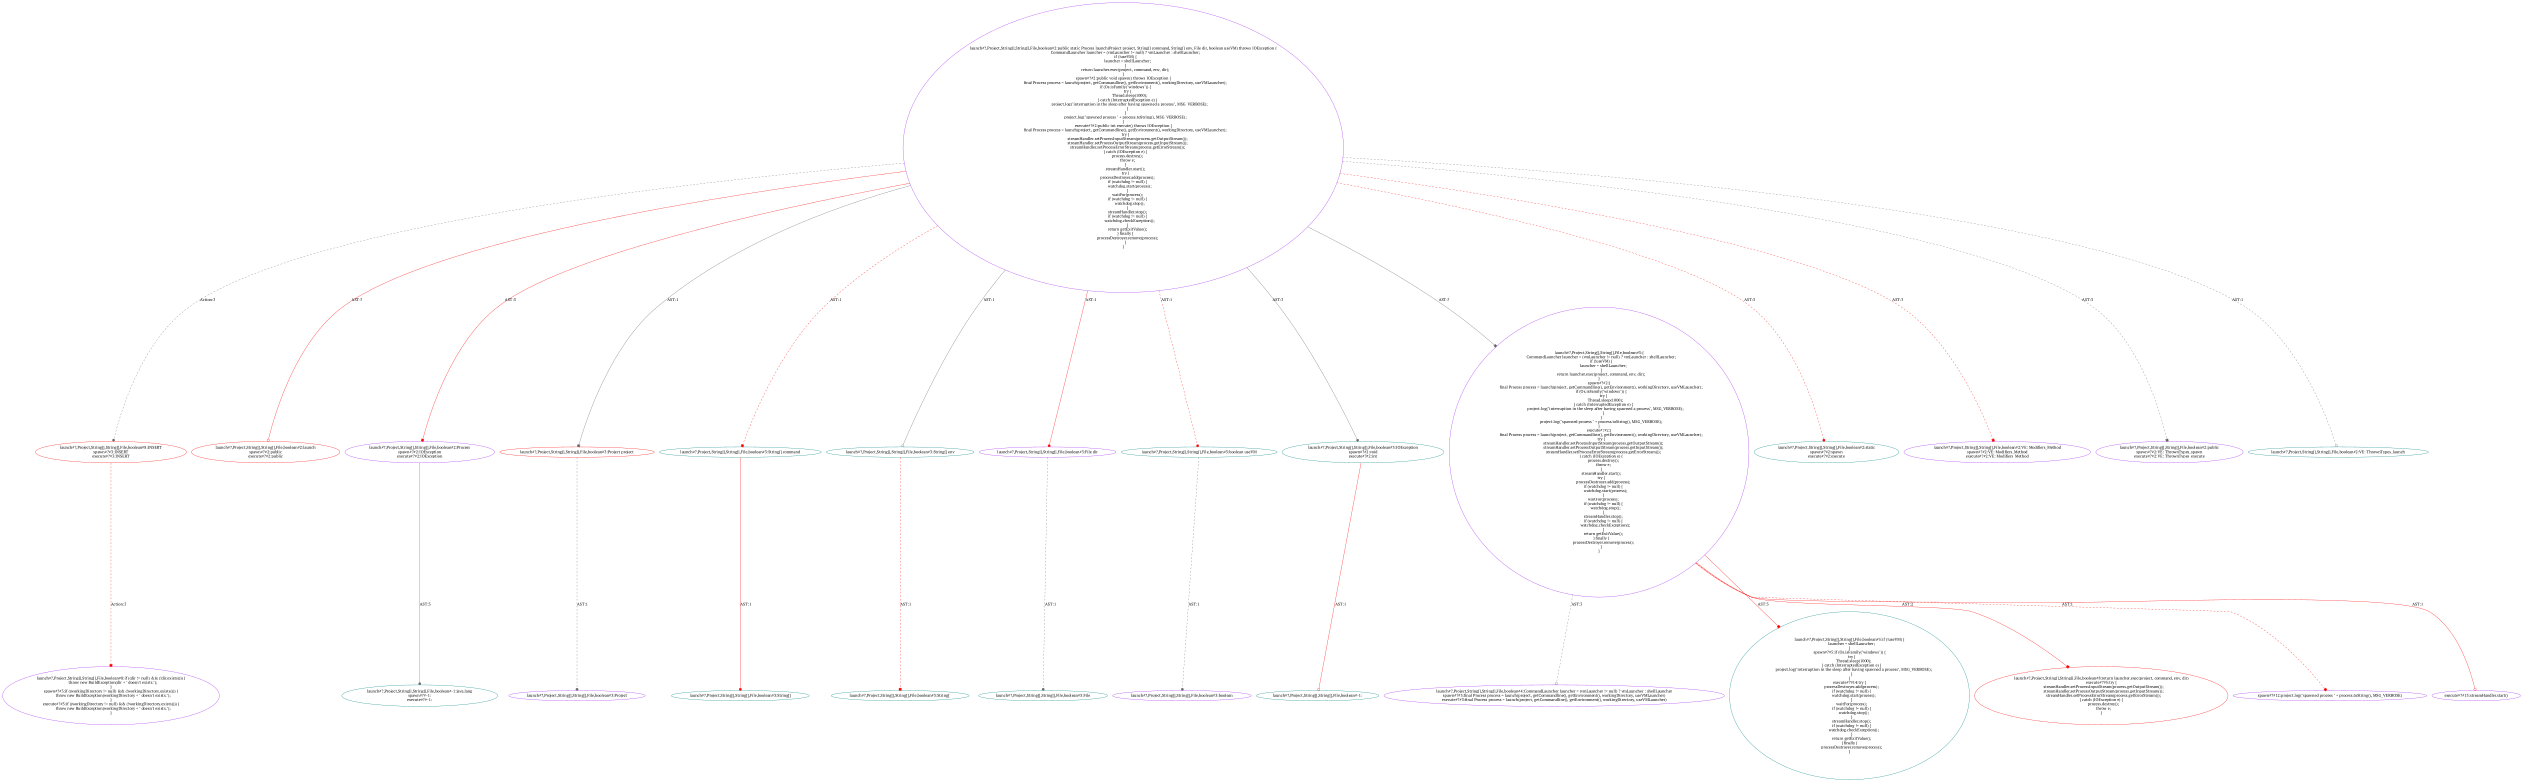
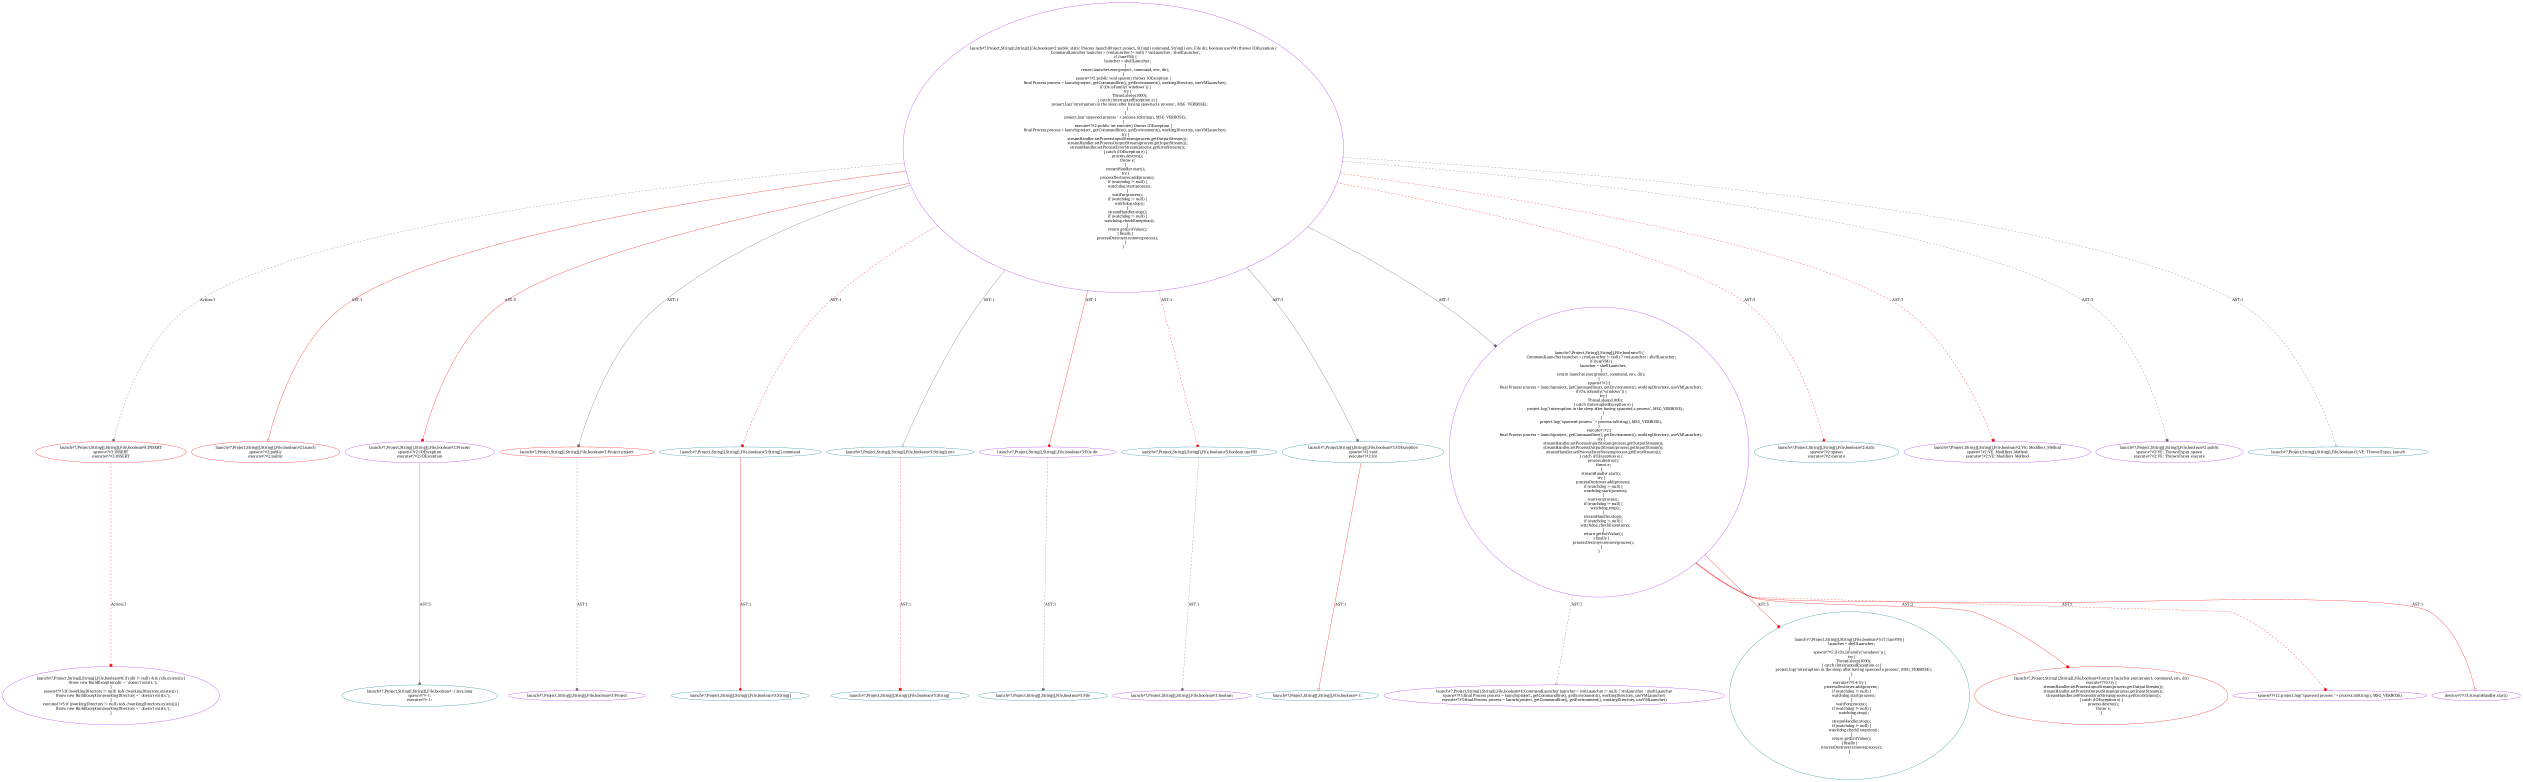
node "execute#?#13:streamHandler.start()": label "execute#?#13:streamHandler.start()" -> "destroy#?#13:streamHandler.start()"
